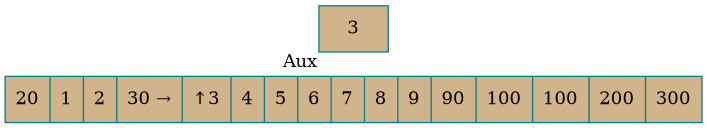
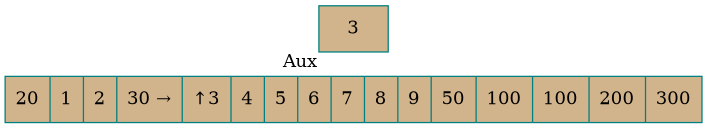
node "20": text "90" -> "50"
